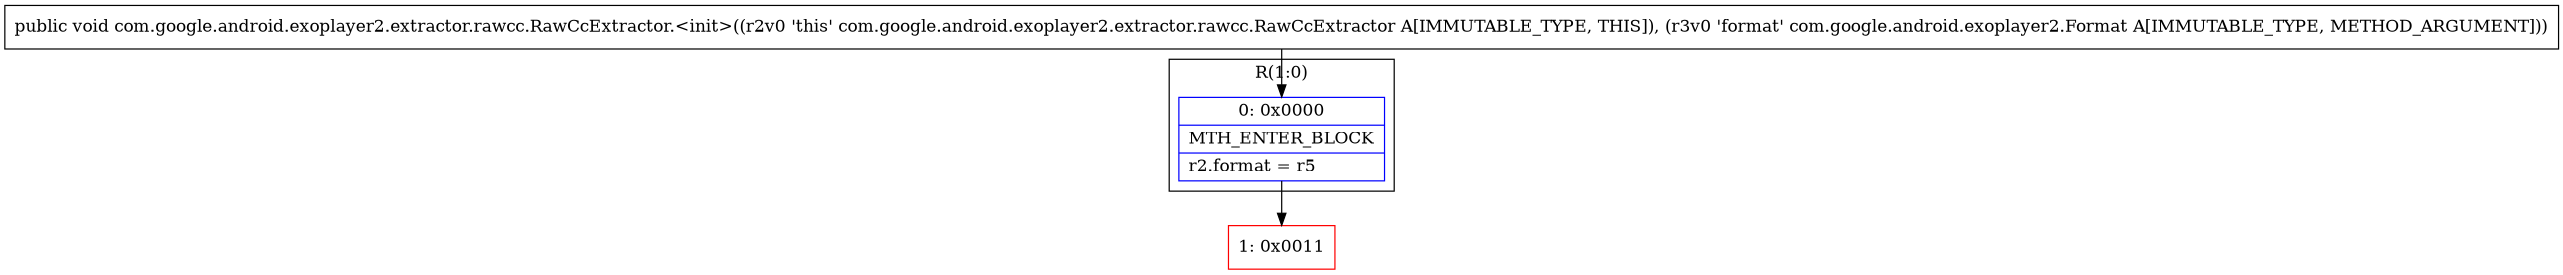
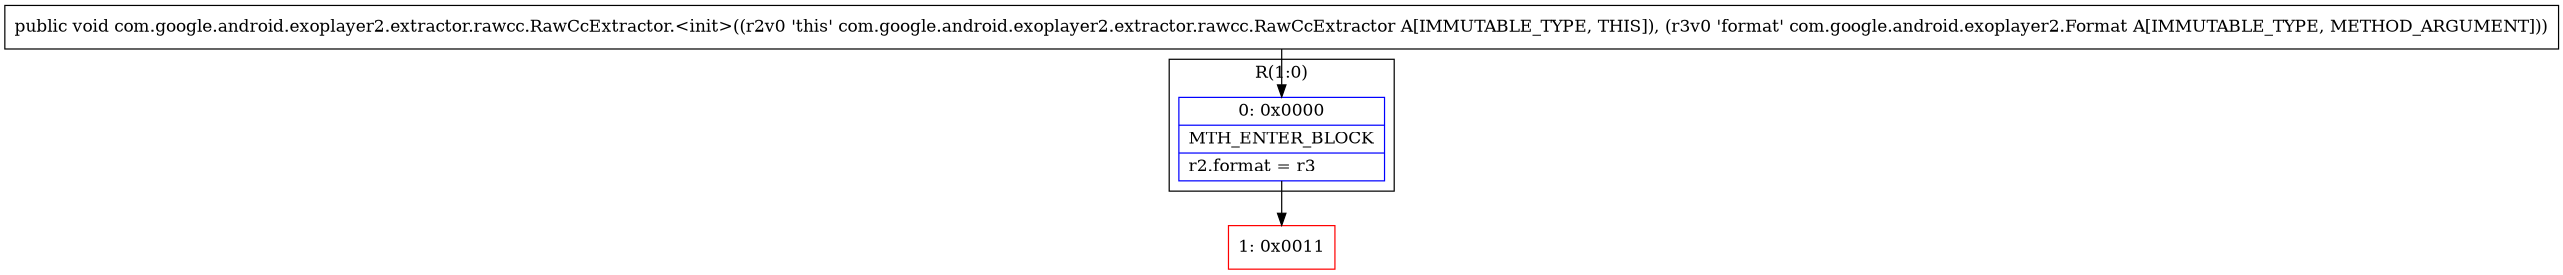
node "0: 0x0000": text "r2.format = r5" -> "r2.format = r3"
